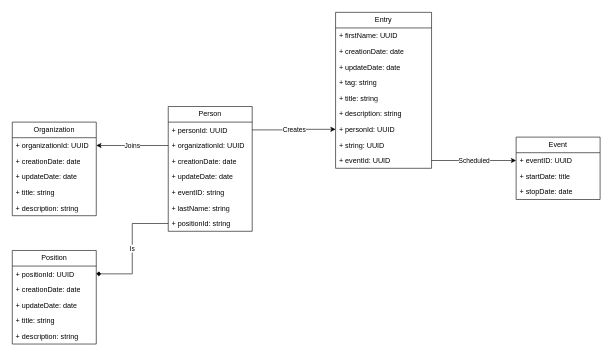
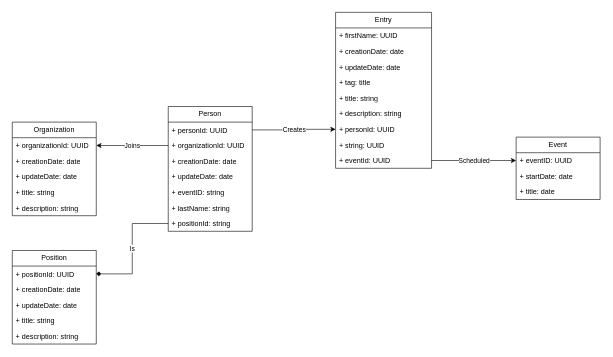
node "+ tag: string": label "+ tag: string" -> "+ tag: title"
node "+ startDate: title": label "+ startDate: title" -> "+ startDate: date"
node "+ stopDate: date": label "+ stopDate: date" -> "+ title: date"
